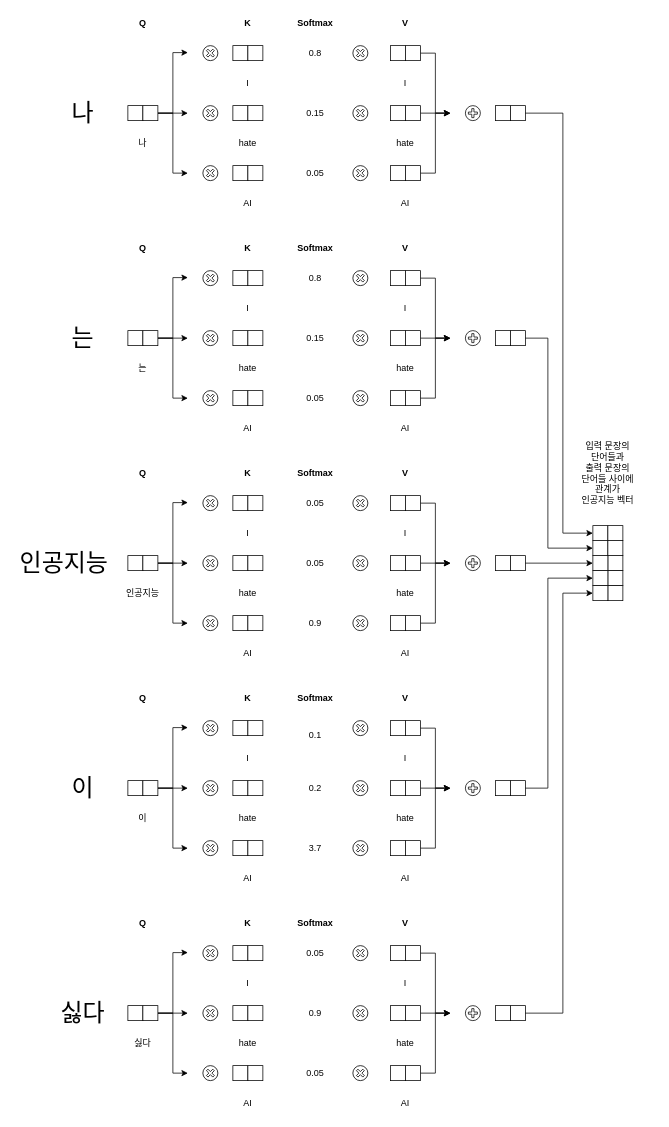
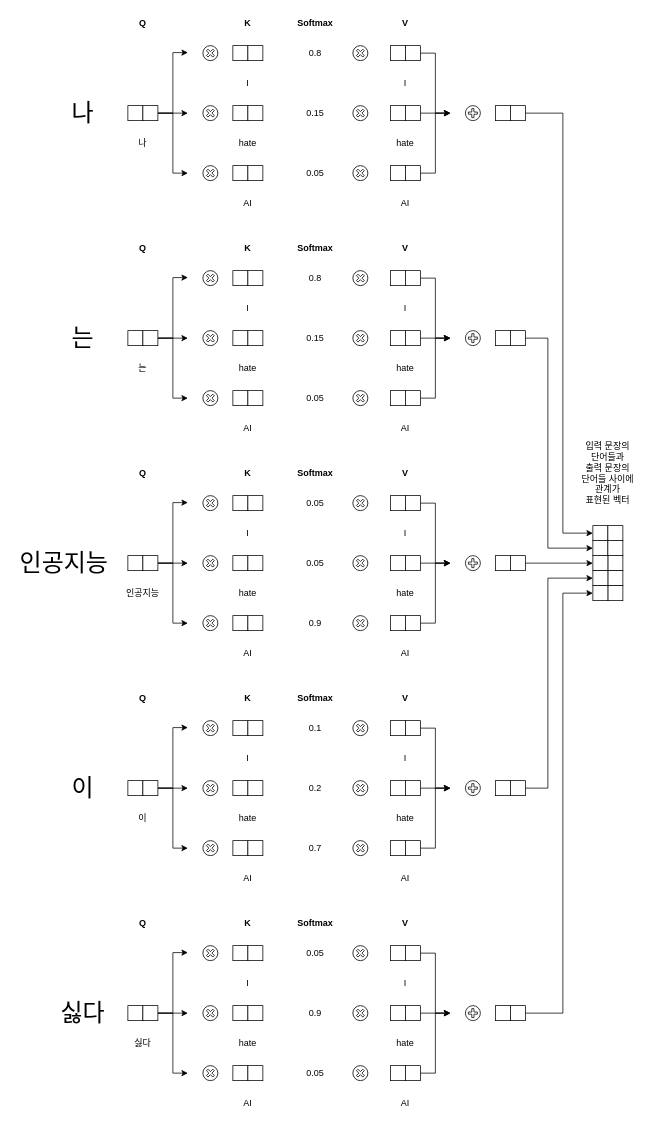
node "입력 문장의 단어들과 출력 문장의 단어들 사이에 관계가 인공지능 벡터": label "입력 문장의 단어들과 출력 문장의 단어들 사이에 관계가 인공지능 벡터" -> "입력 문장의 단어들과 출력 문장의 단어들 사이에 관계가 표현된 벡터"
node "0.1": moved (315, 735) -> (315, 728)
node "3.7": label "3.7" -> "0.7"
